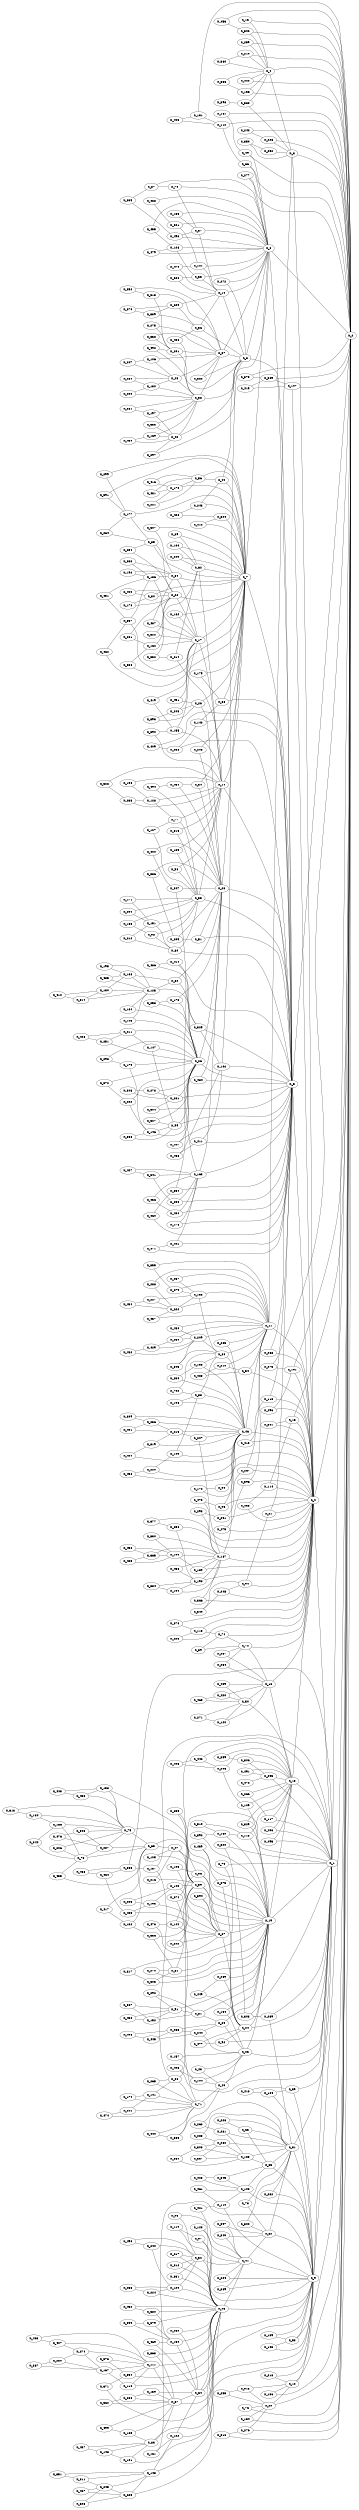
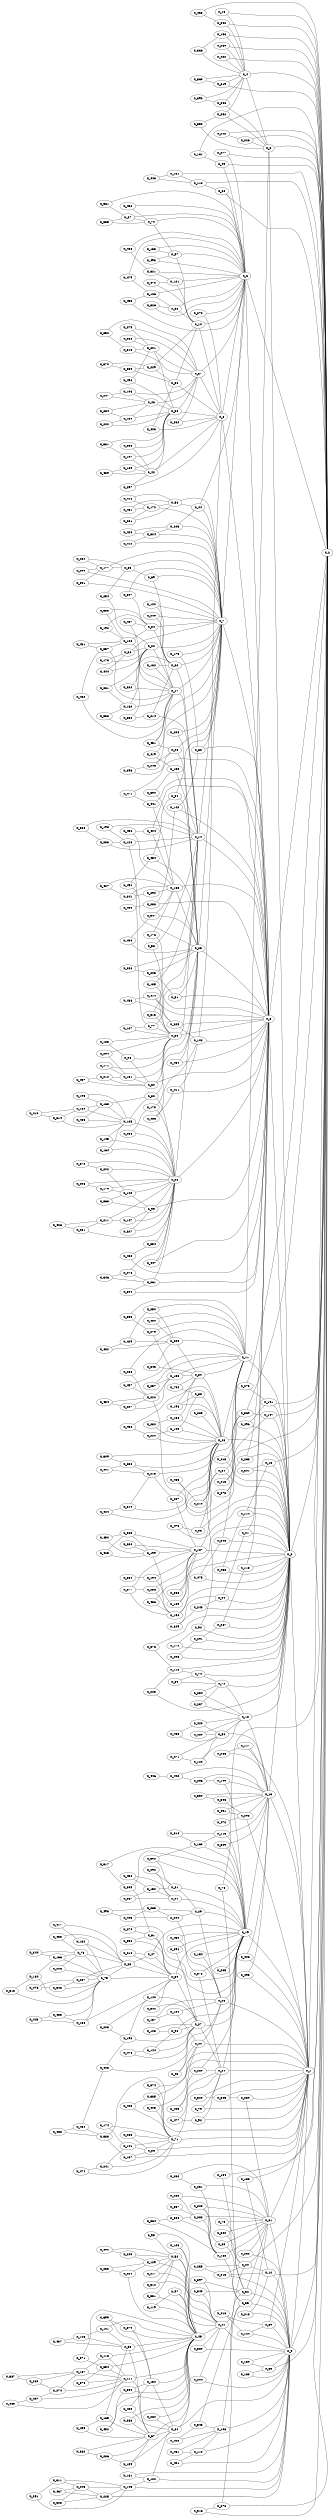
edge "n_4" -- "n_398": added
edge "n_4" -- "n_252": added
node "n_361": added
node "n_432": added
edge "n_335" -- "n_493": now "n_335" -- "n_70"
edge "n_326" -- "n_10": now "n_326" -- "n_6"
edge "n_243" -- "n_324": added
edge "n_85" -- "n_22": now "n_85" -- "n_69"
edge "n_7" -- "n_182": now "n_62" -- "n_182"
edge "n_17" -- "n_155": now "n_17" -- "n_451"
edge "n_409" -- "n_5": removed
node "n_497": added
edge "n_5" -- "n_334": removed
edge "n_5" -- "n_290": removed
edge "n_222" -- "n_11": now "n_222" -- "n_268"
edge "n_11" -- "n_285": removed
edge "n_80" -- "n_88": now "n_80" -- "n_196"
edge "n_190" -- "n_384": now "n_190" -- "n_377"
edge "n_446" -- "n_296": removed
edge "n_287" -- "n_78": now "n_75" -- "n_78"
edge "n_235" -- "n_96": removed
node "n_105": removed
edge "n_132" -- "n_356": now "n_132" -- "n_75"
edge "n_91" -- "n_81": now "n_392" -- "n_81"
edge "n_403" -- "n_104": now "n_403" -- "n_71"
edge "n_1" -- "n_71": added
edge "n_188" -- "n_337": now "n_188" -- "n_228"
edge "n_9" -- "n_45": now "n_9" -- "n_913"
